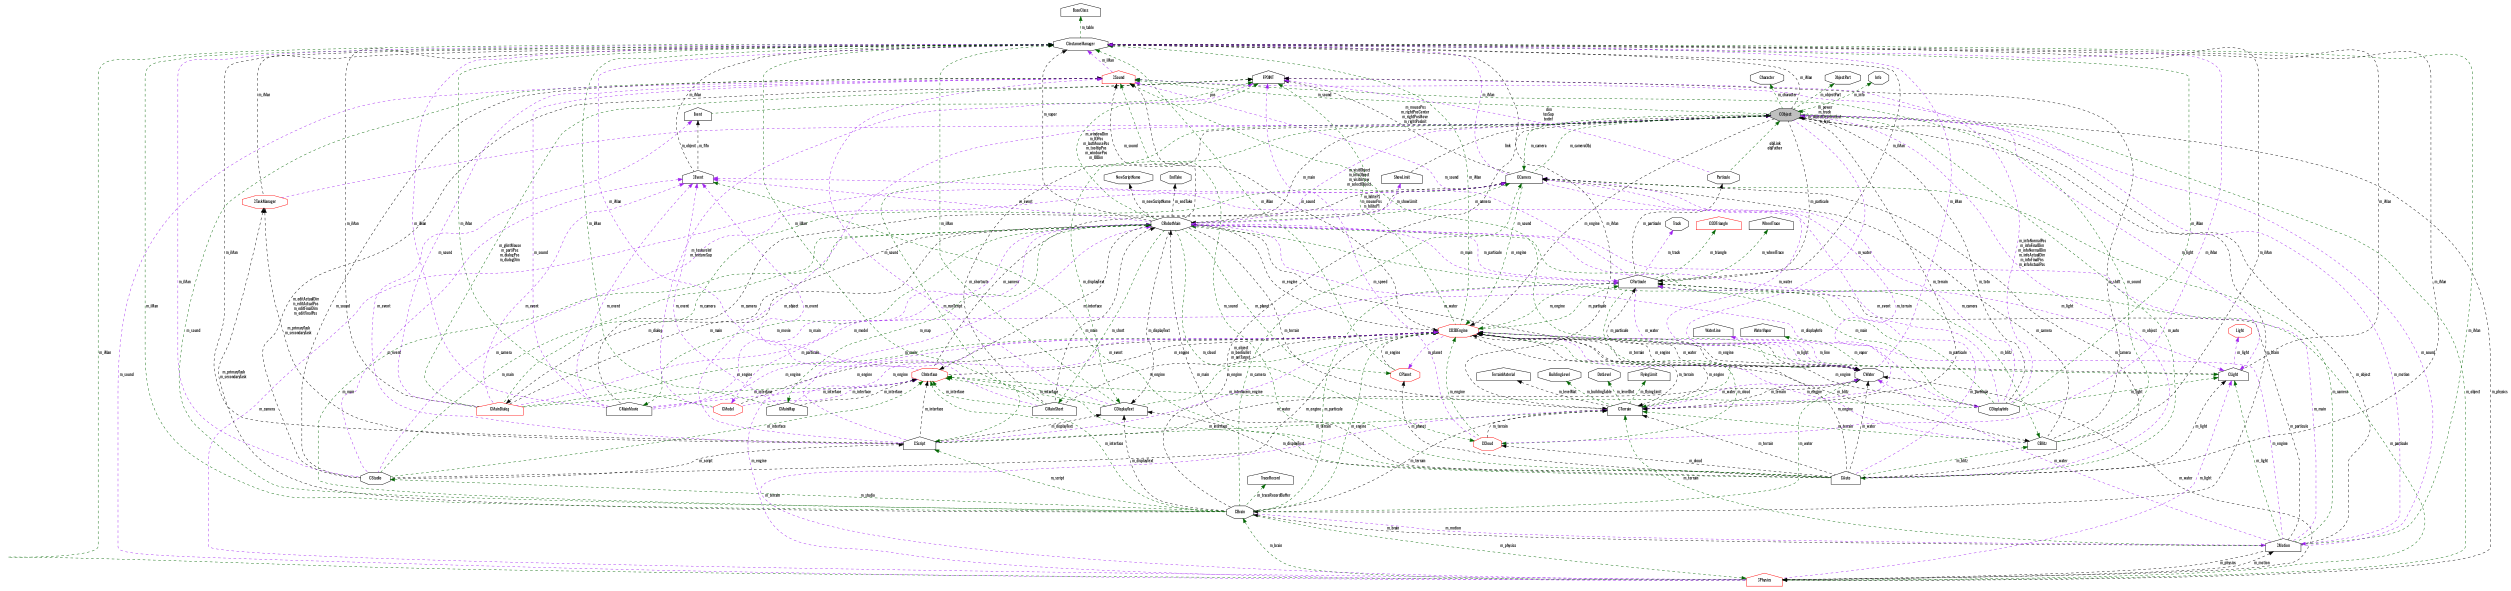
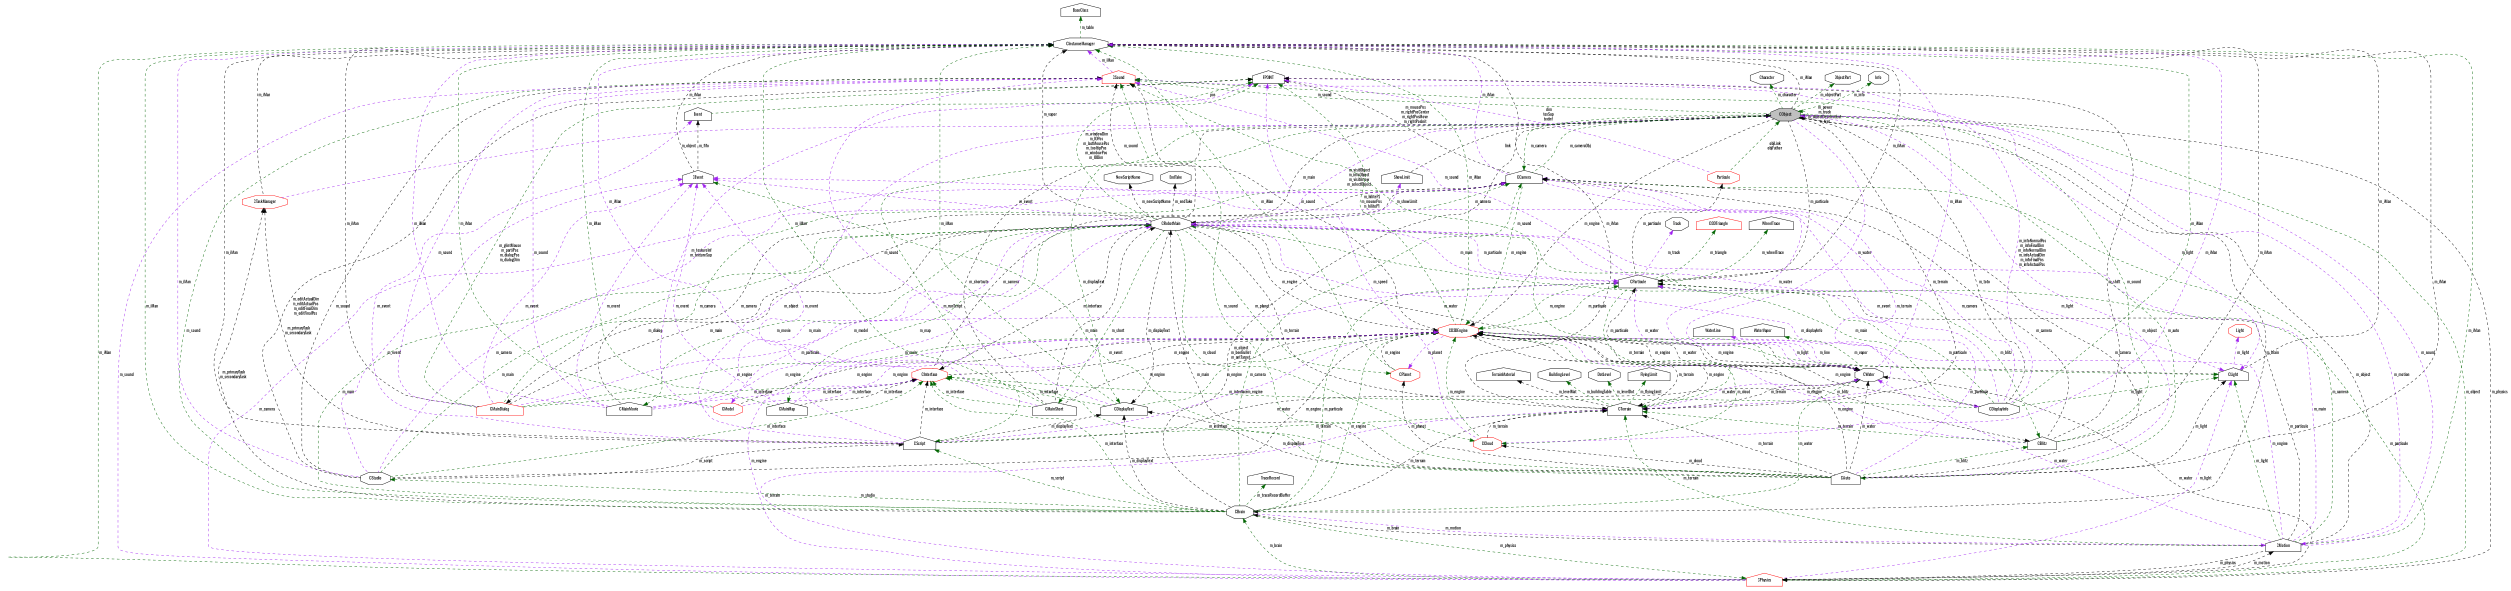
node "Particule": color black -> red
